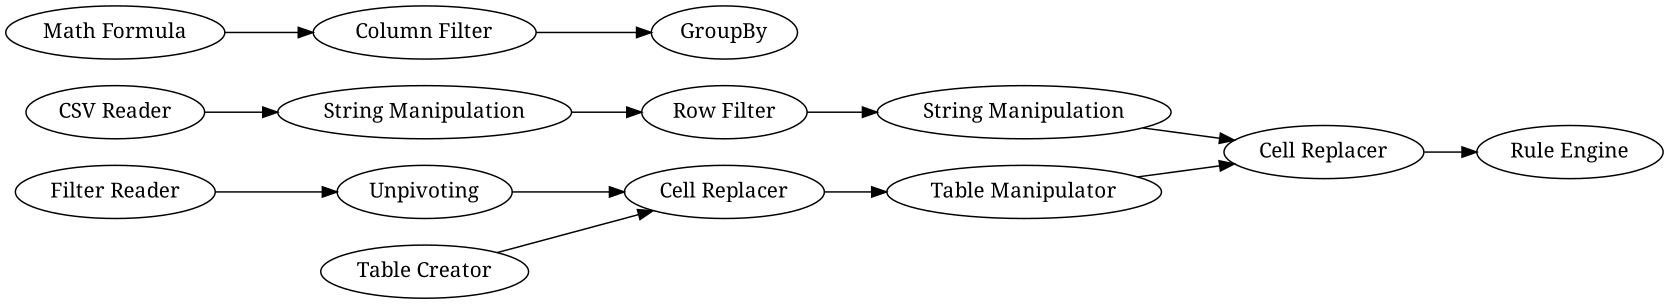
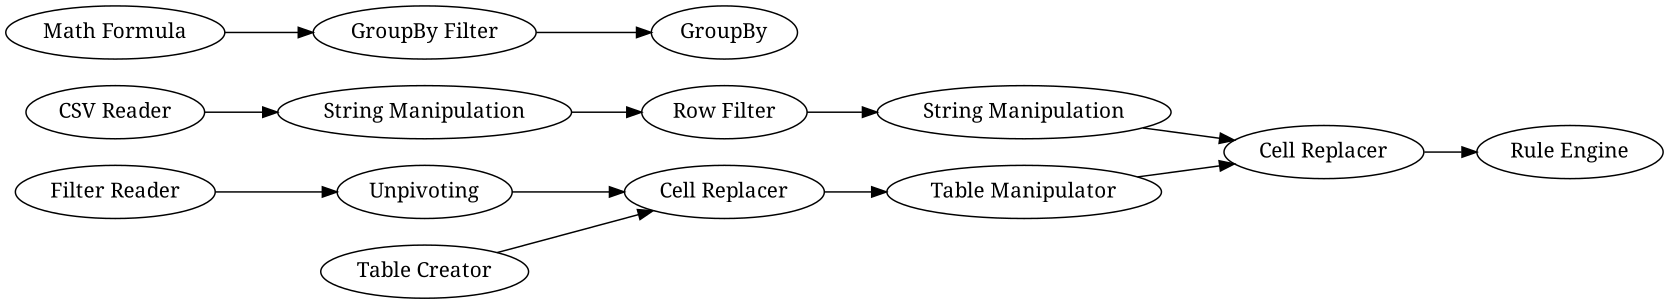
node "Column Filter": label "Column Filter" -> "GroupBy Filter"
